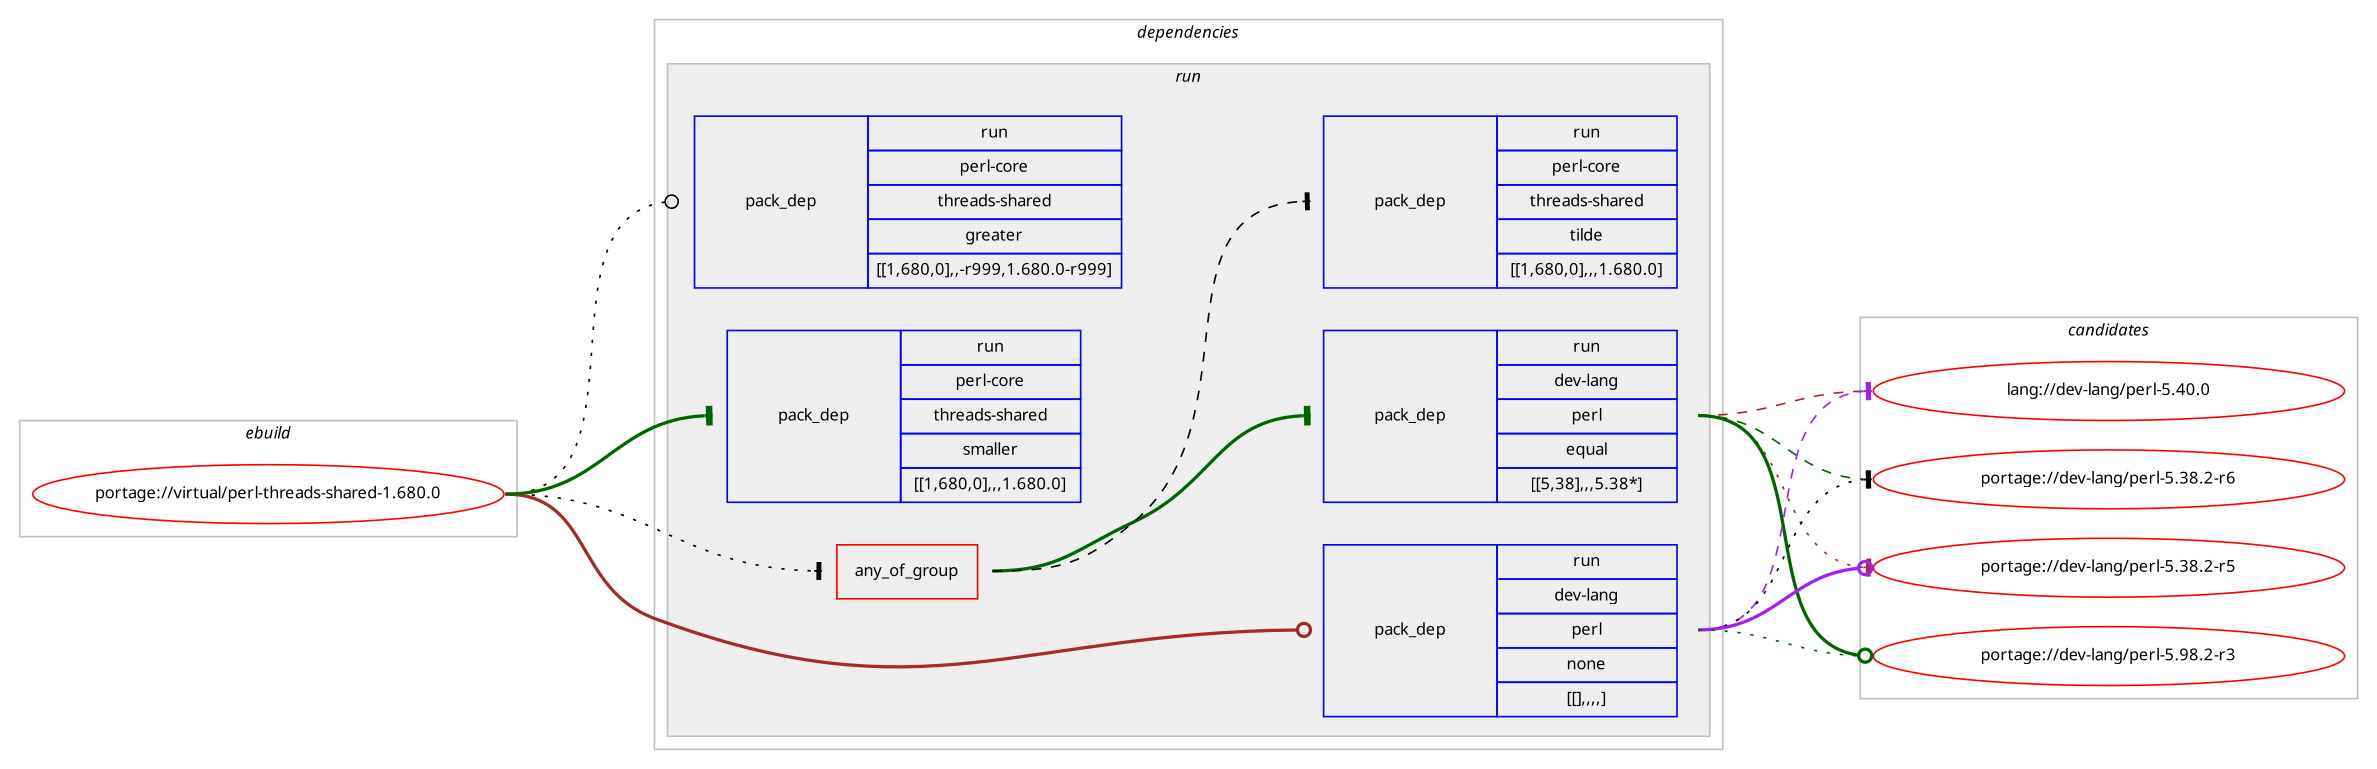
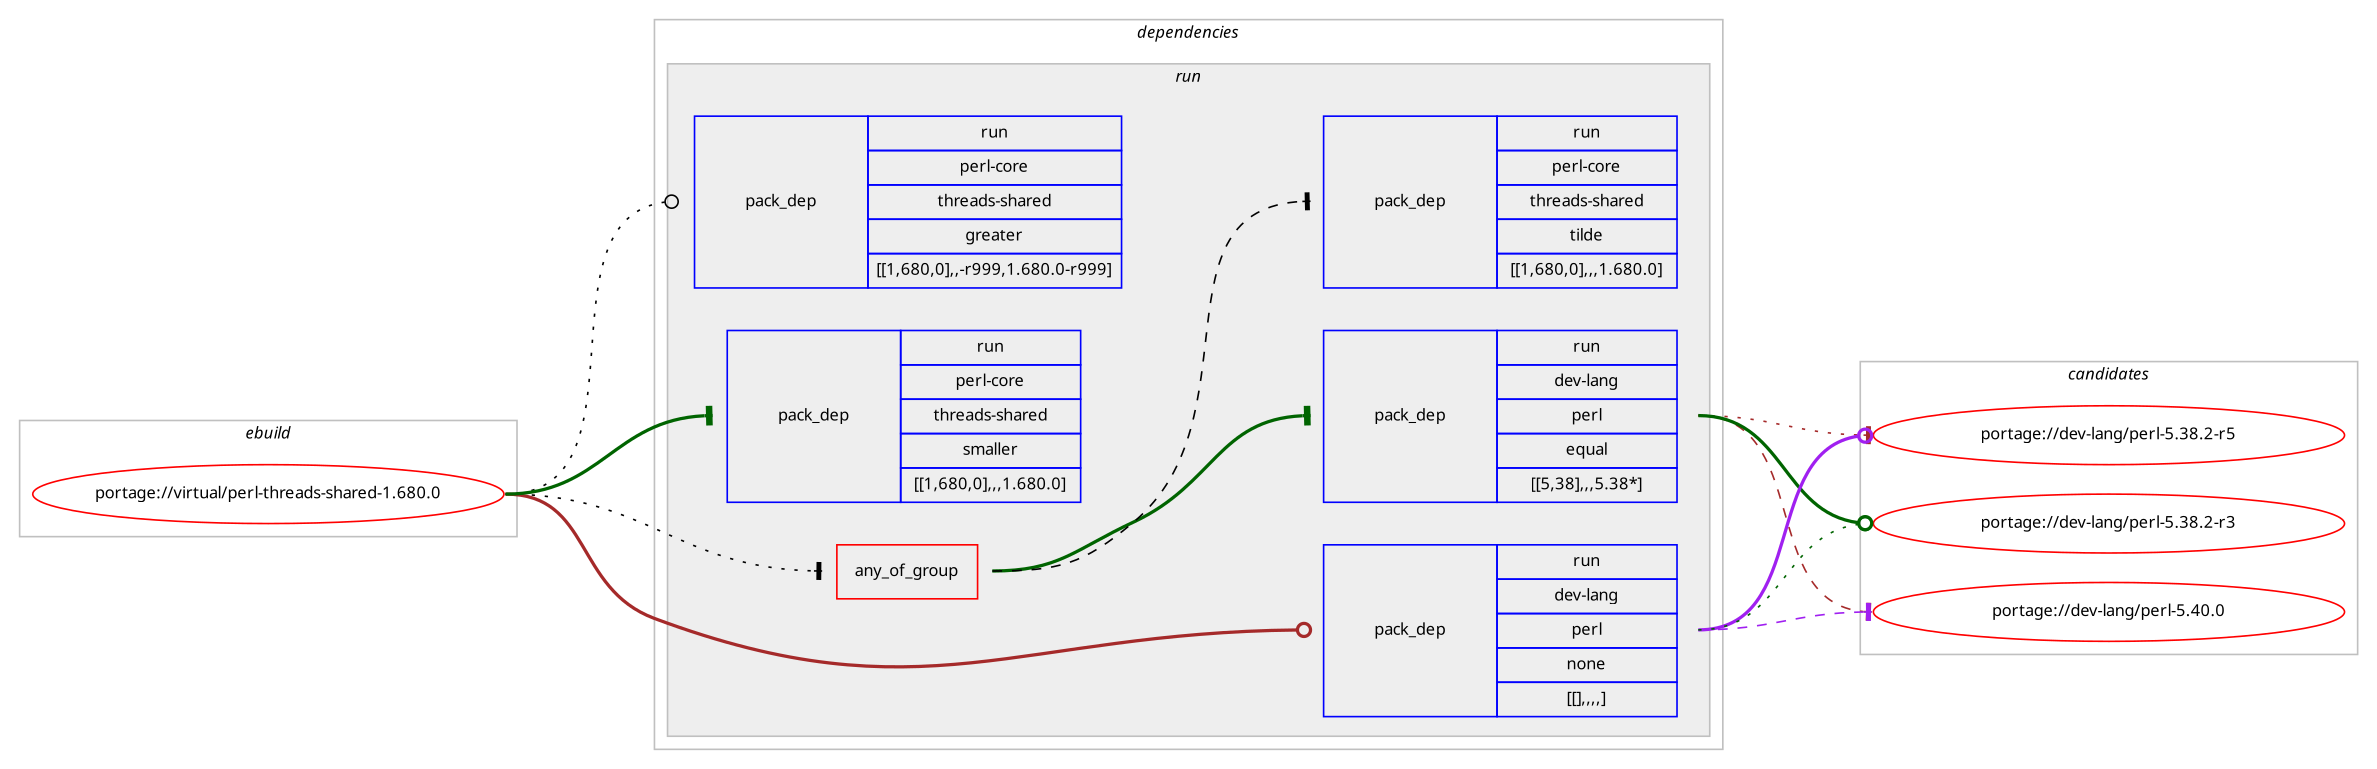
node "lang://dev-lang/perl-5.40.0": label "lang://dev-lang/perl-5.40.0" -> "portage://dev-lang/perl-5.40.0"
node "portage://dev-lang/perl-5.38.2-r6": removed
node "portage://dev-lang/perl-5.98.2-r3": label "portage://dev-lang/perl-5.98.2-r3" -> "portage://dev-lang/perl-5.38.2-r3"
